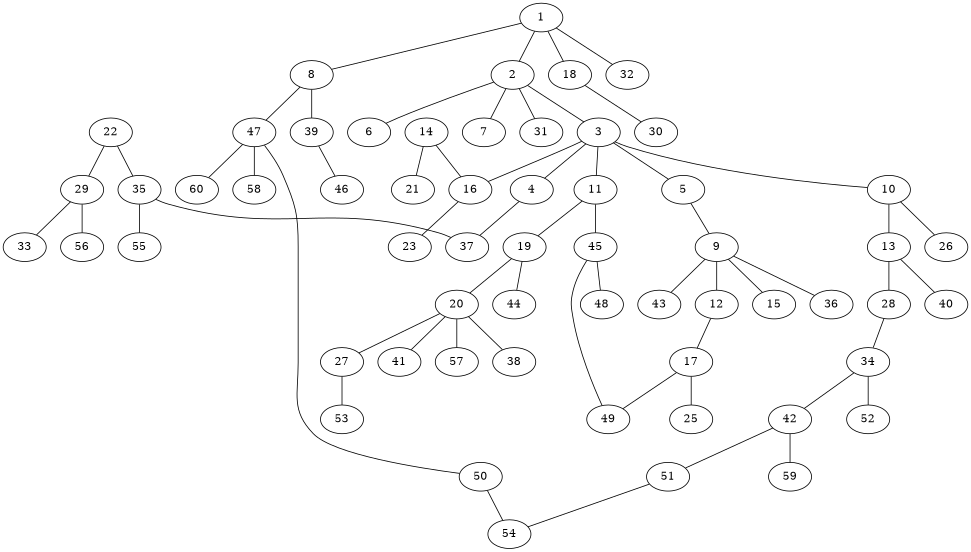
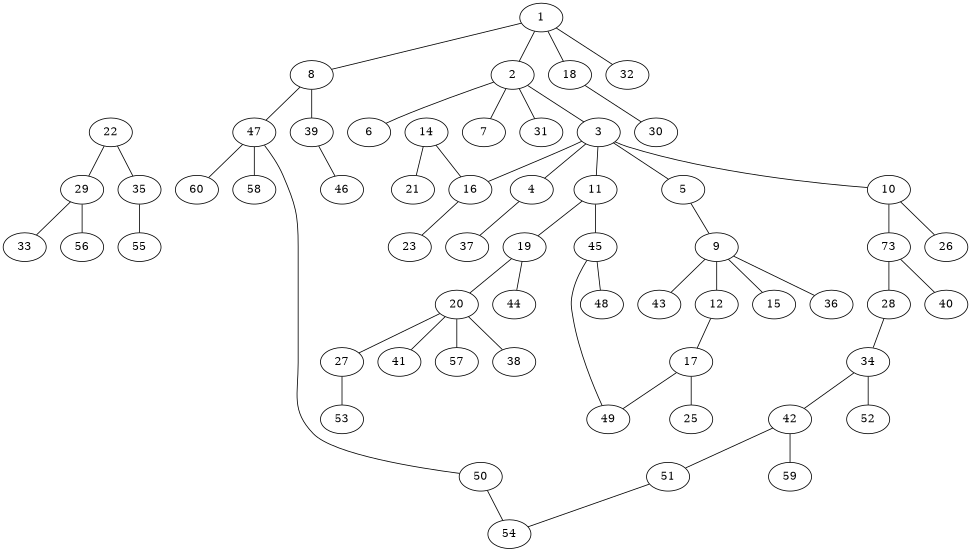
edge "35" -- "37": removed
node "13": label "13" -> "73"
